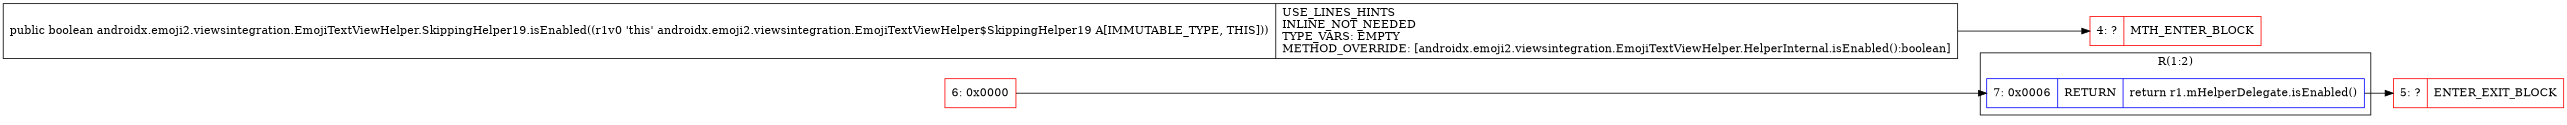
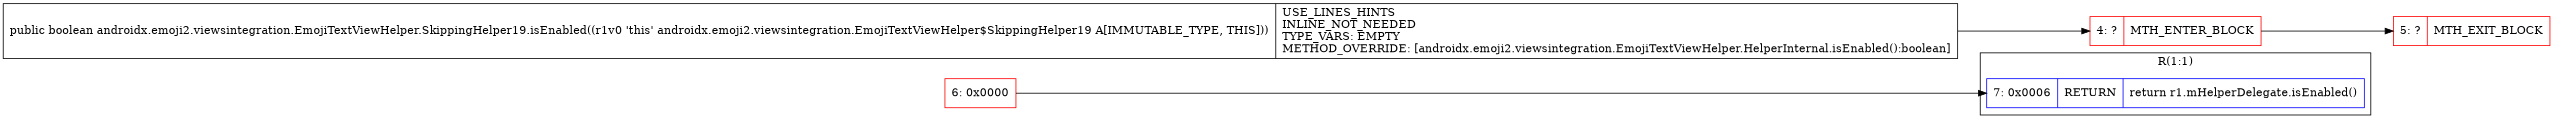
cluster "R(1:2)": label "R(1:2)" -> "R(1:1)"
edge "7: 0x0006" -> "5: ?": now "4: ?" -> "5: ?"
node "5: ?": text "ENTER_EXIT_BLOCK" -> "MTH_EXIT_BLOCK"
